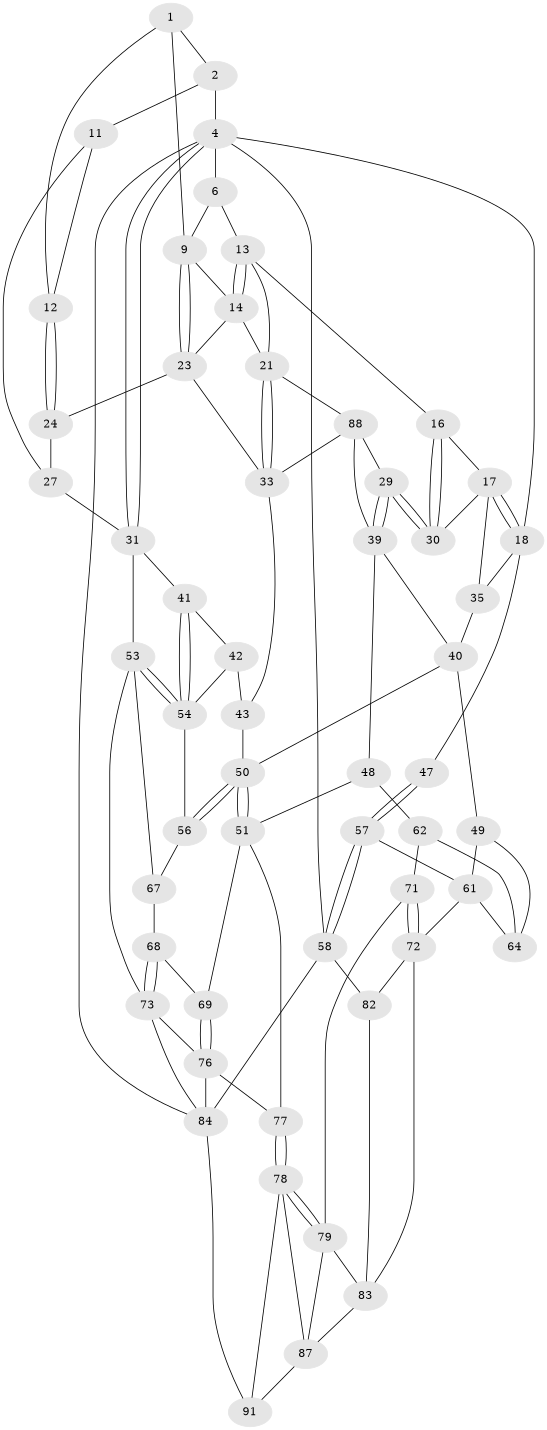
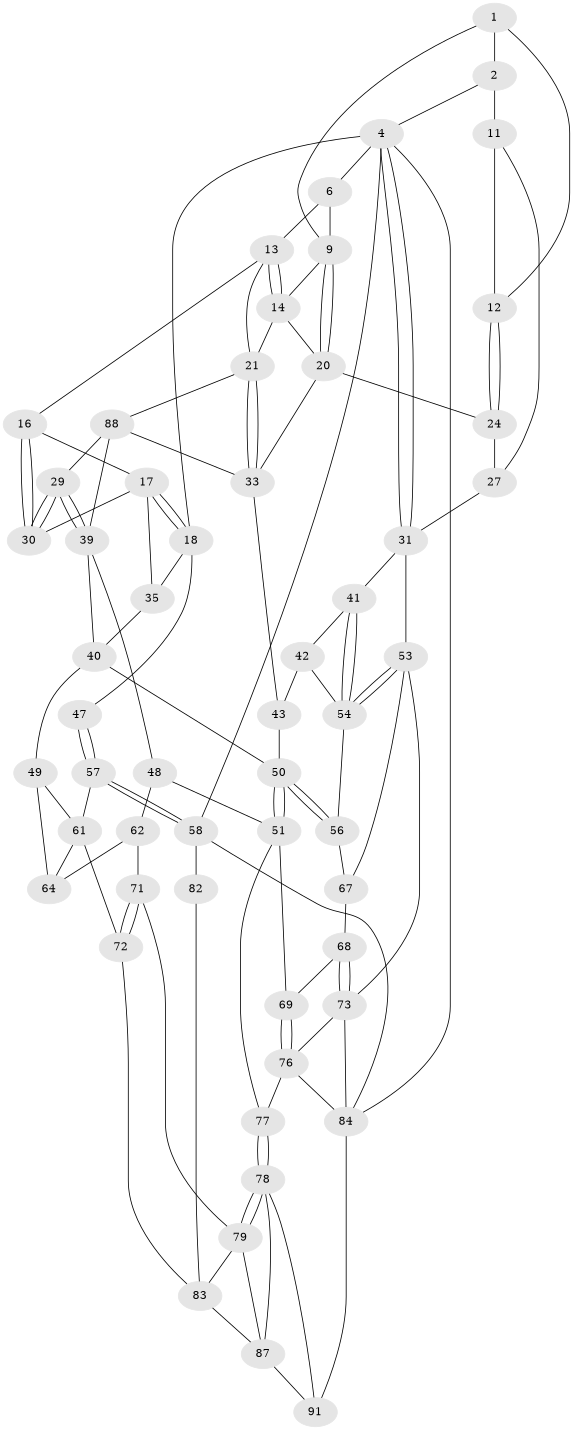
node "23": label "23" -> "20"
edge "72" -- "82": removed
